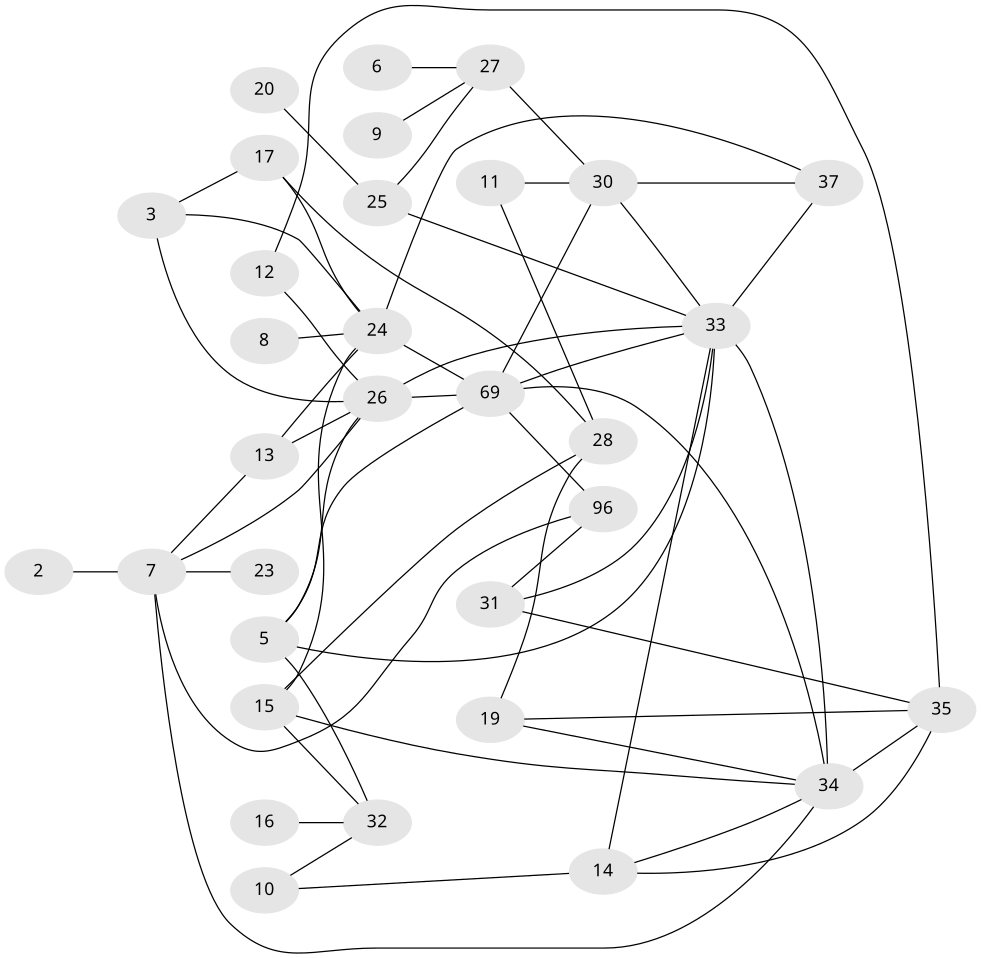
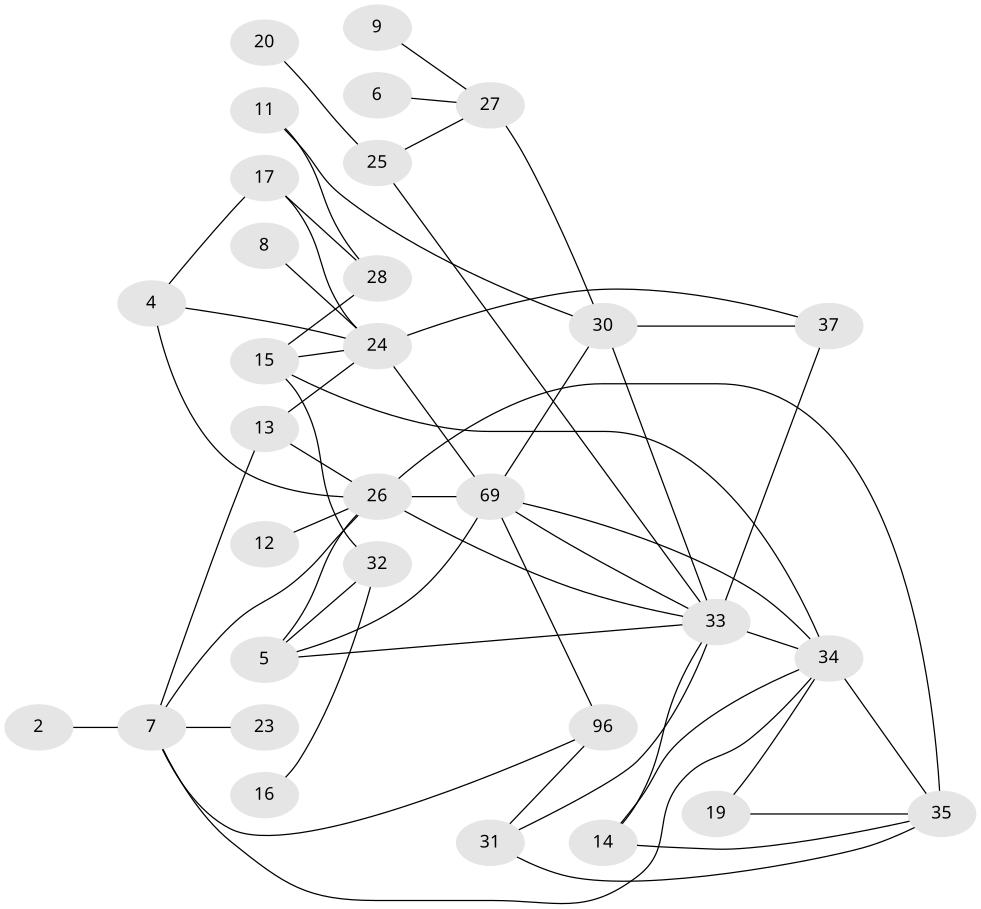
edge "12" -- "35": now "26" -- "35"
node "3": label "3" -> "4"
edge "28" -- "19": removed
node "10": removed
